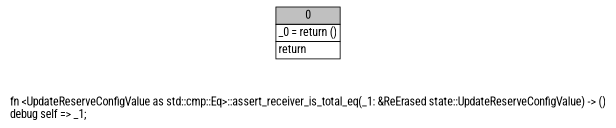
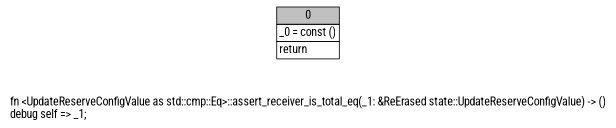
node "0": text "_0 = return ()" -> "_0 = const ()"
